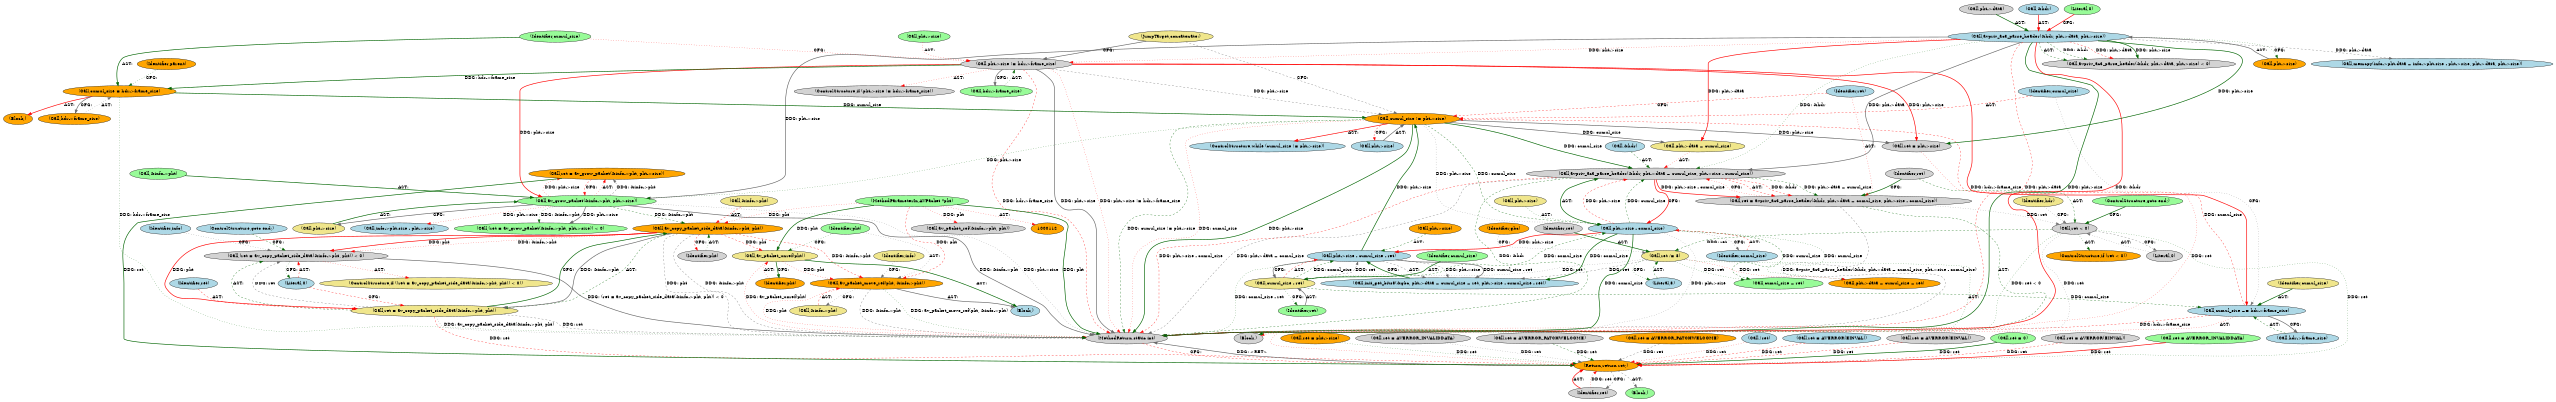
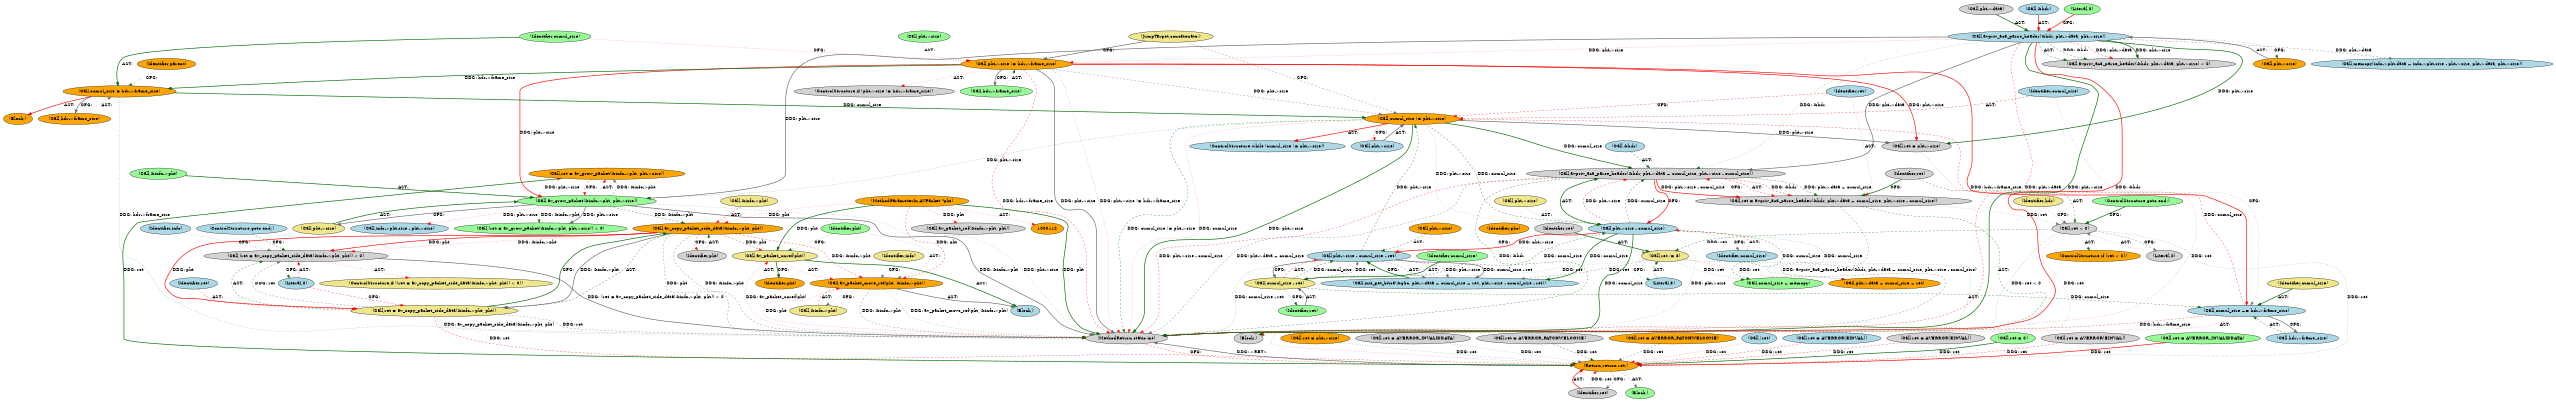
node "(Call,pkt->size != hdr->frame_size)": fillcolor lightgrey -> orange
node "(Call,pkt->data + cumul_size)": removed
edge "(Call,pkt->size - cumul_size - ret)" -> "(Call,cumul_size != pkt->size)": style bold -> dashed
node "(MethodParameterIn,AVPacket *pkt)": fillcolor palegreen -> orange
edge "(Call,av_packet_unref(pkt))" -> "(Call,av_packet_move_ref(pkt, &info->pkt))": label "DDG: pkt" -> "AST: "
node "(Call,cumul_size + ret)": label "(Call,cumul_size + ret)" -> "(Call,cumul_size + memcpy)"
